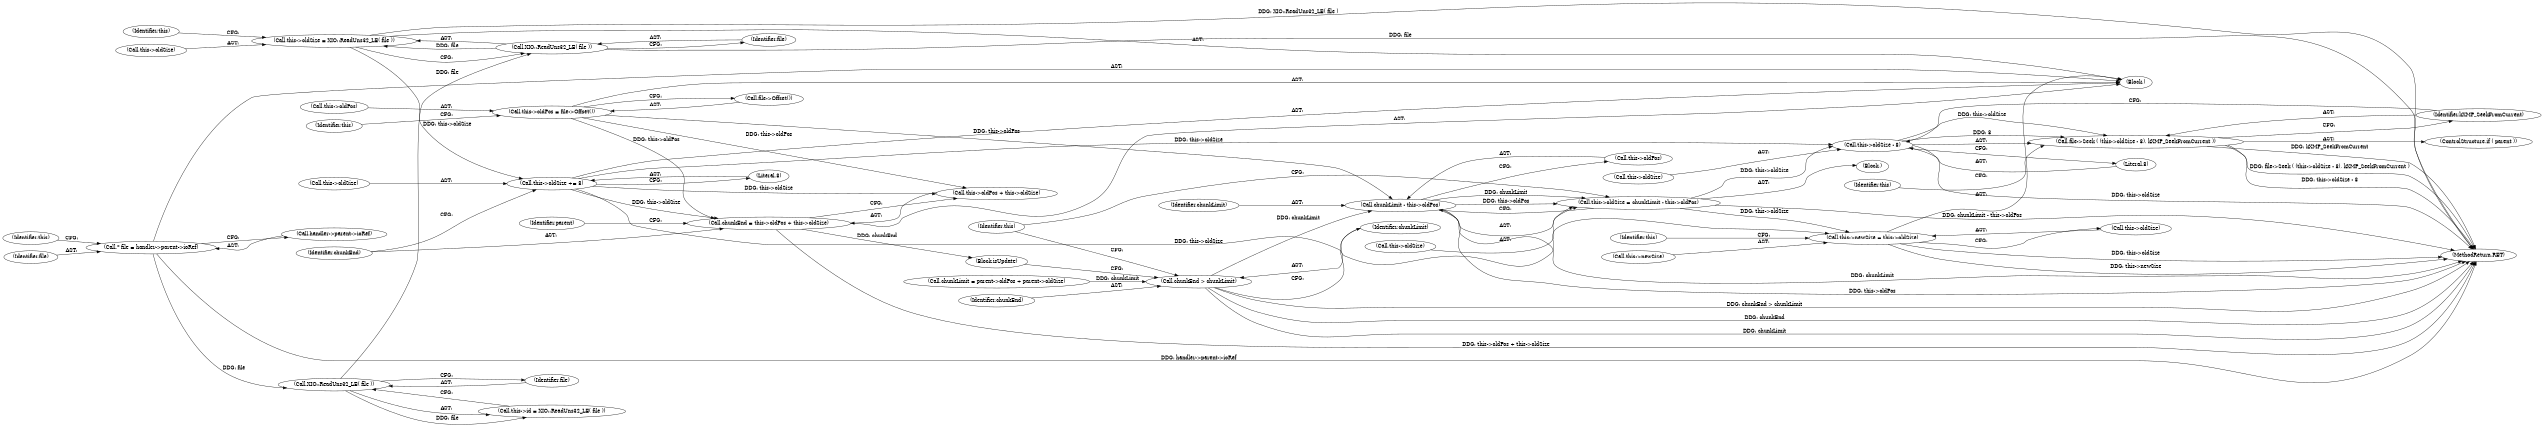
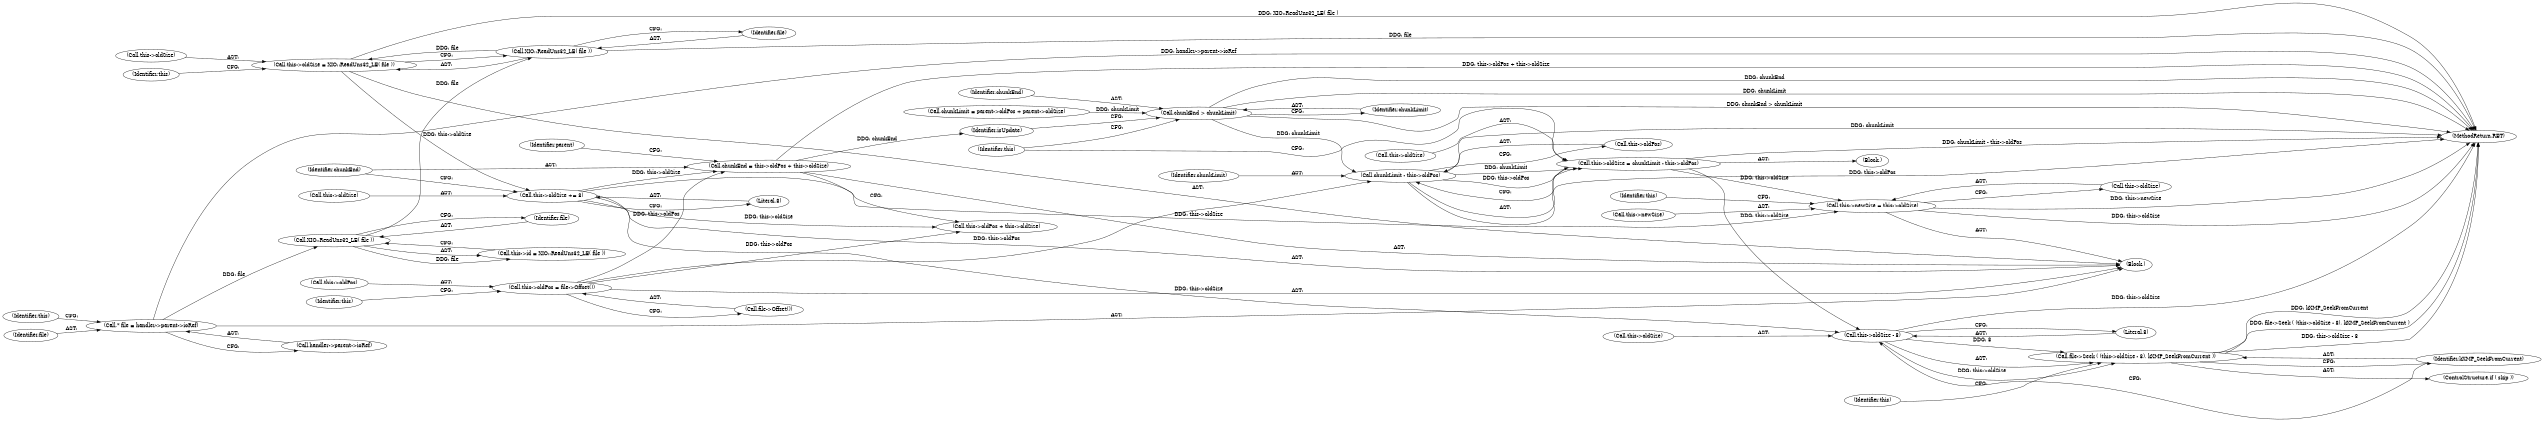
node "(ControlStructure,if ( parent ))": label "(ControlStructure,if ( parent ))" -> "(ControlStructure,if ( skip ))"
edge "(Call,this->oldPos + this->oldSize)" -> "(Call,chunkEnd = this->oldPos + this->oldSize)": removed, label "AST:"
node "(Block,isUpdate)": label "(Block,isUpdate)" -> "(Identifier,isUpdate)"
